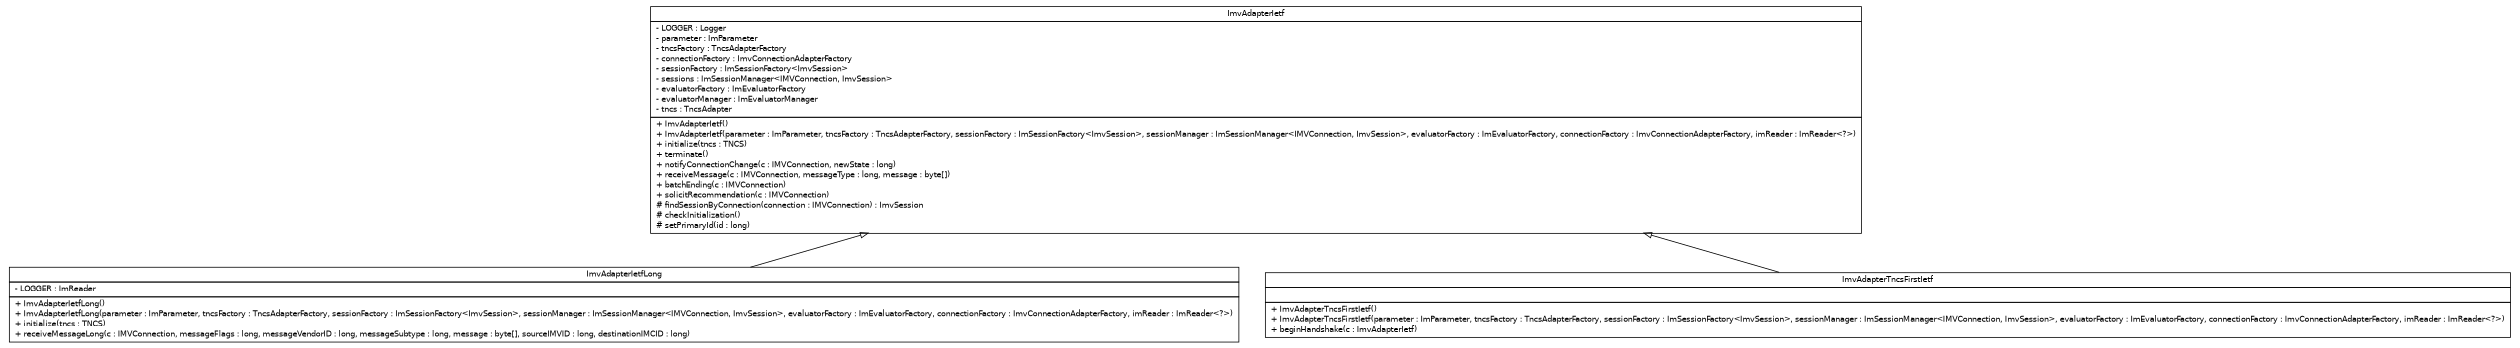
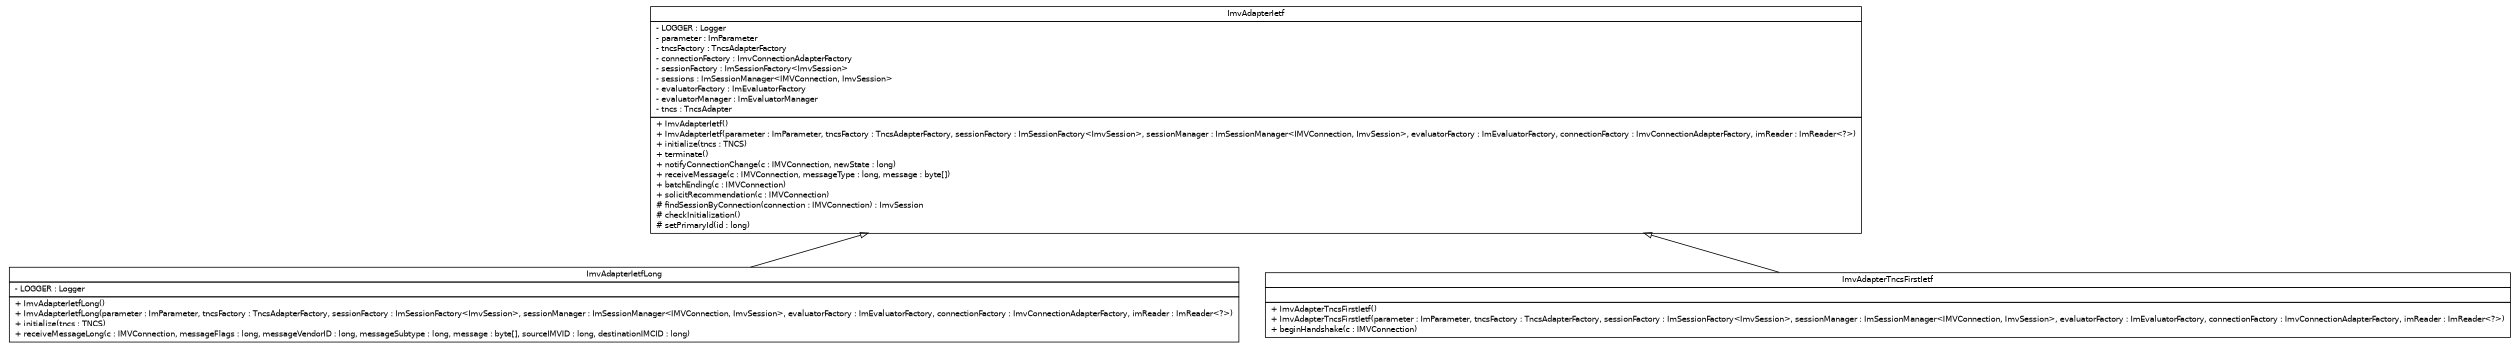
node "ImvAdapterIetfLong": text "- LOGGER : ImReader" -> "- LOGGER : Logger"
node "ImvAdapterTncsFirstIetf": text "+ beginHandshake(c : ImvAdapterIetf)" -> "+ beginHandshake(c : IMVConnection)"
